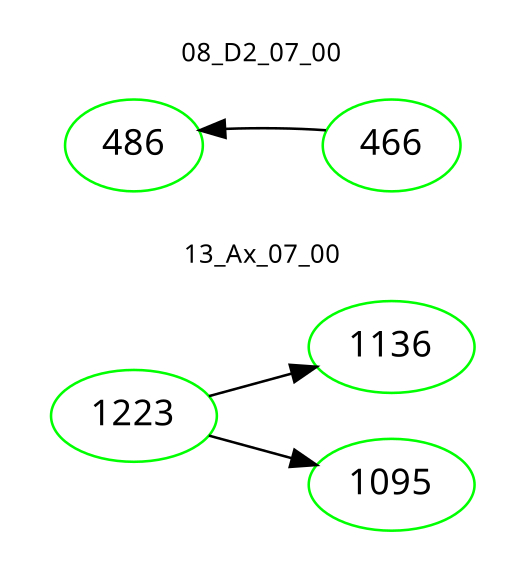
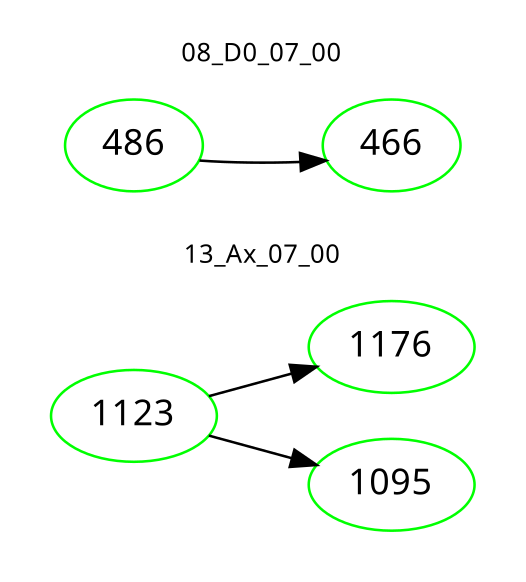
cluster "08_D2_07_00": label "08_D2_07_00" -> "08_D0_07_00"
edge "466" -> "486": reversed
node "1136": label "1136" -> "1176"
node "1223": label "1223" -> "1123"
